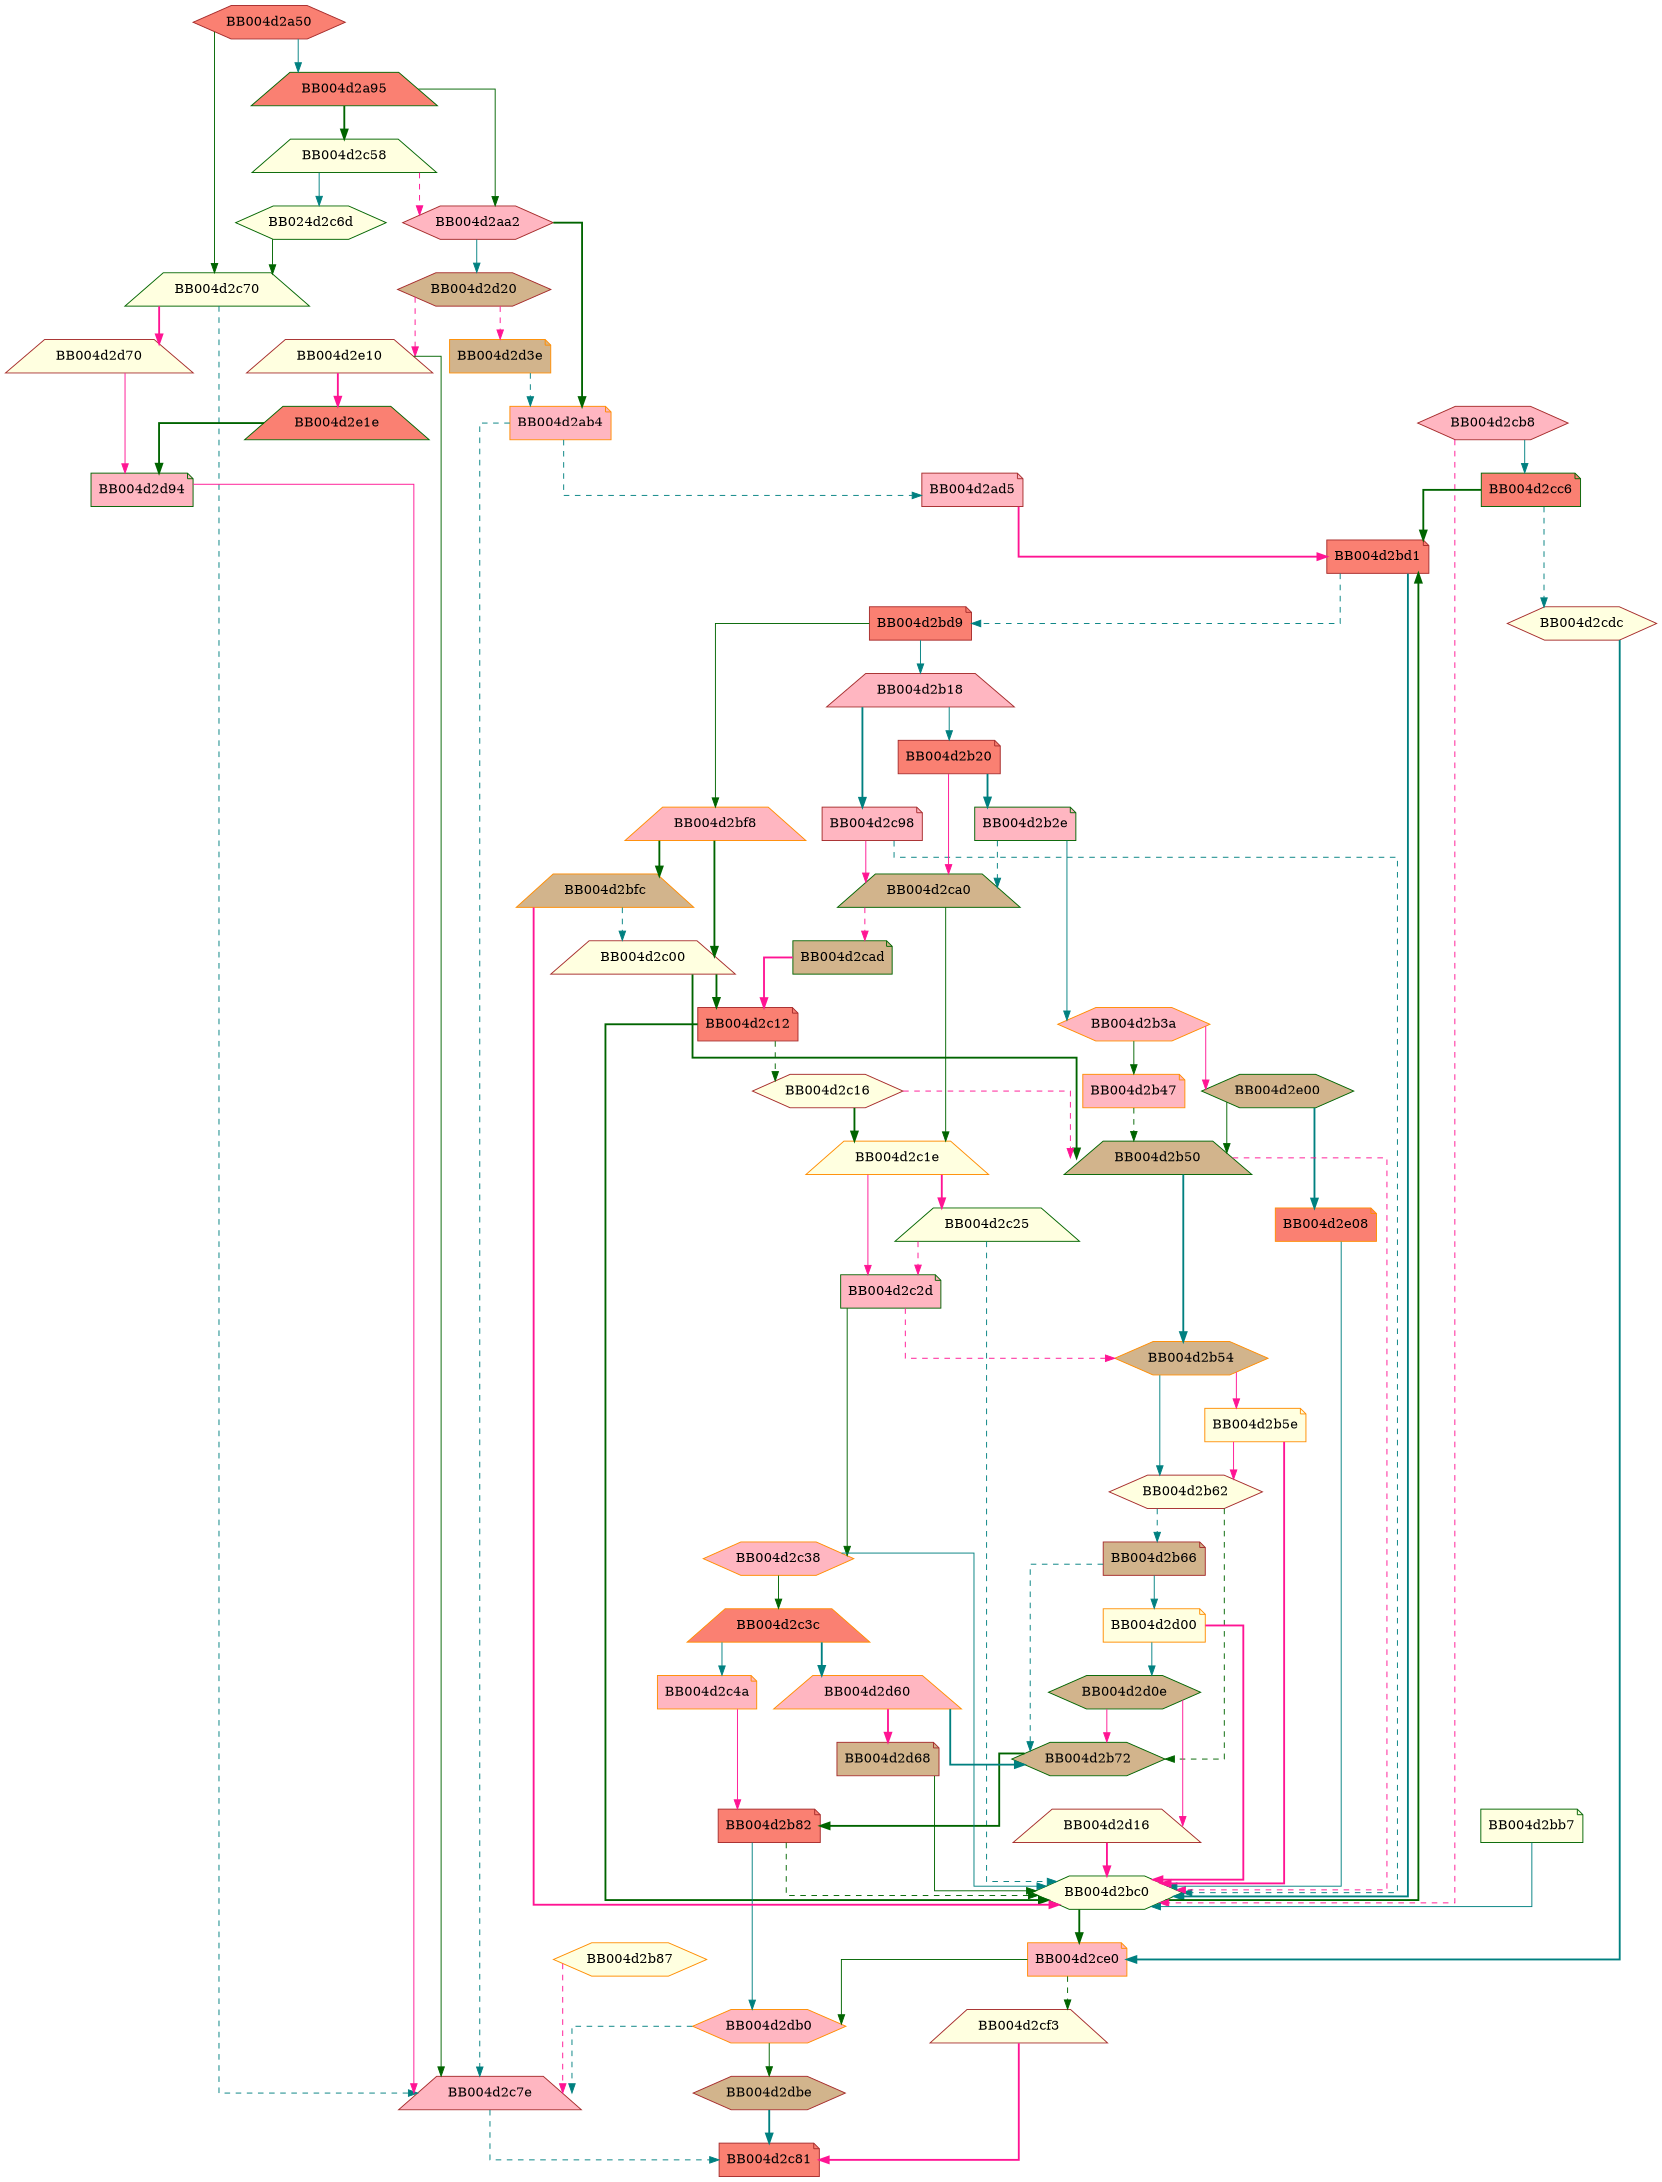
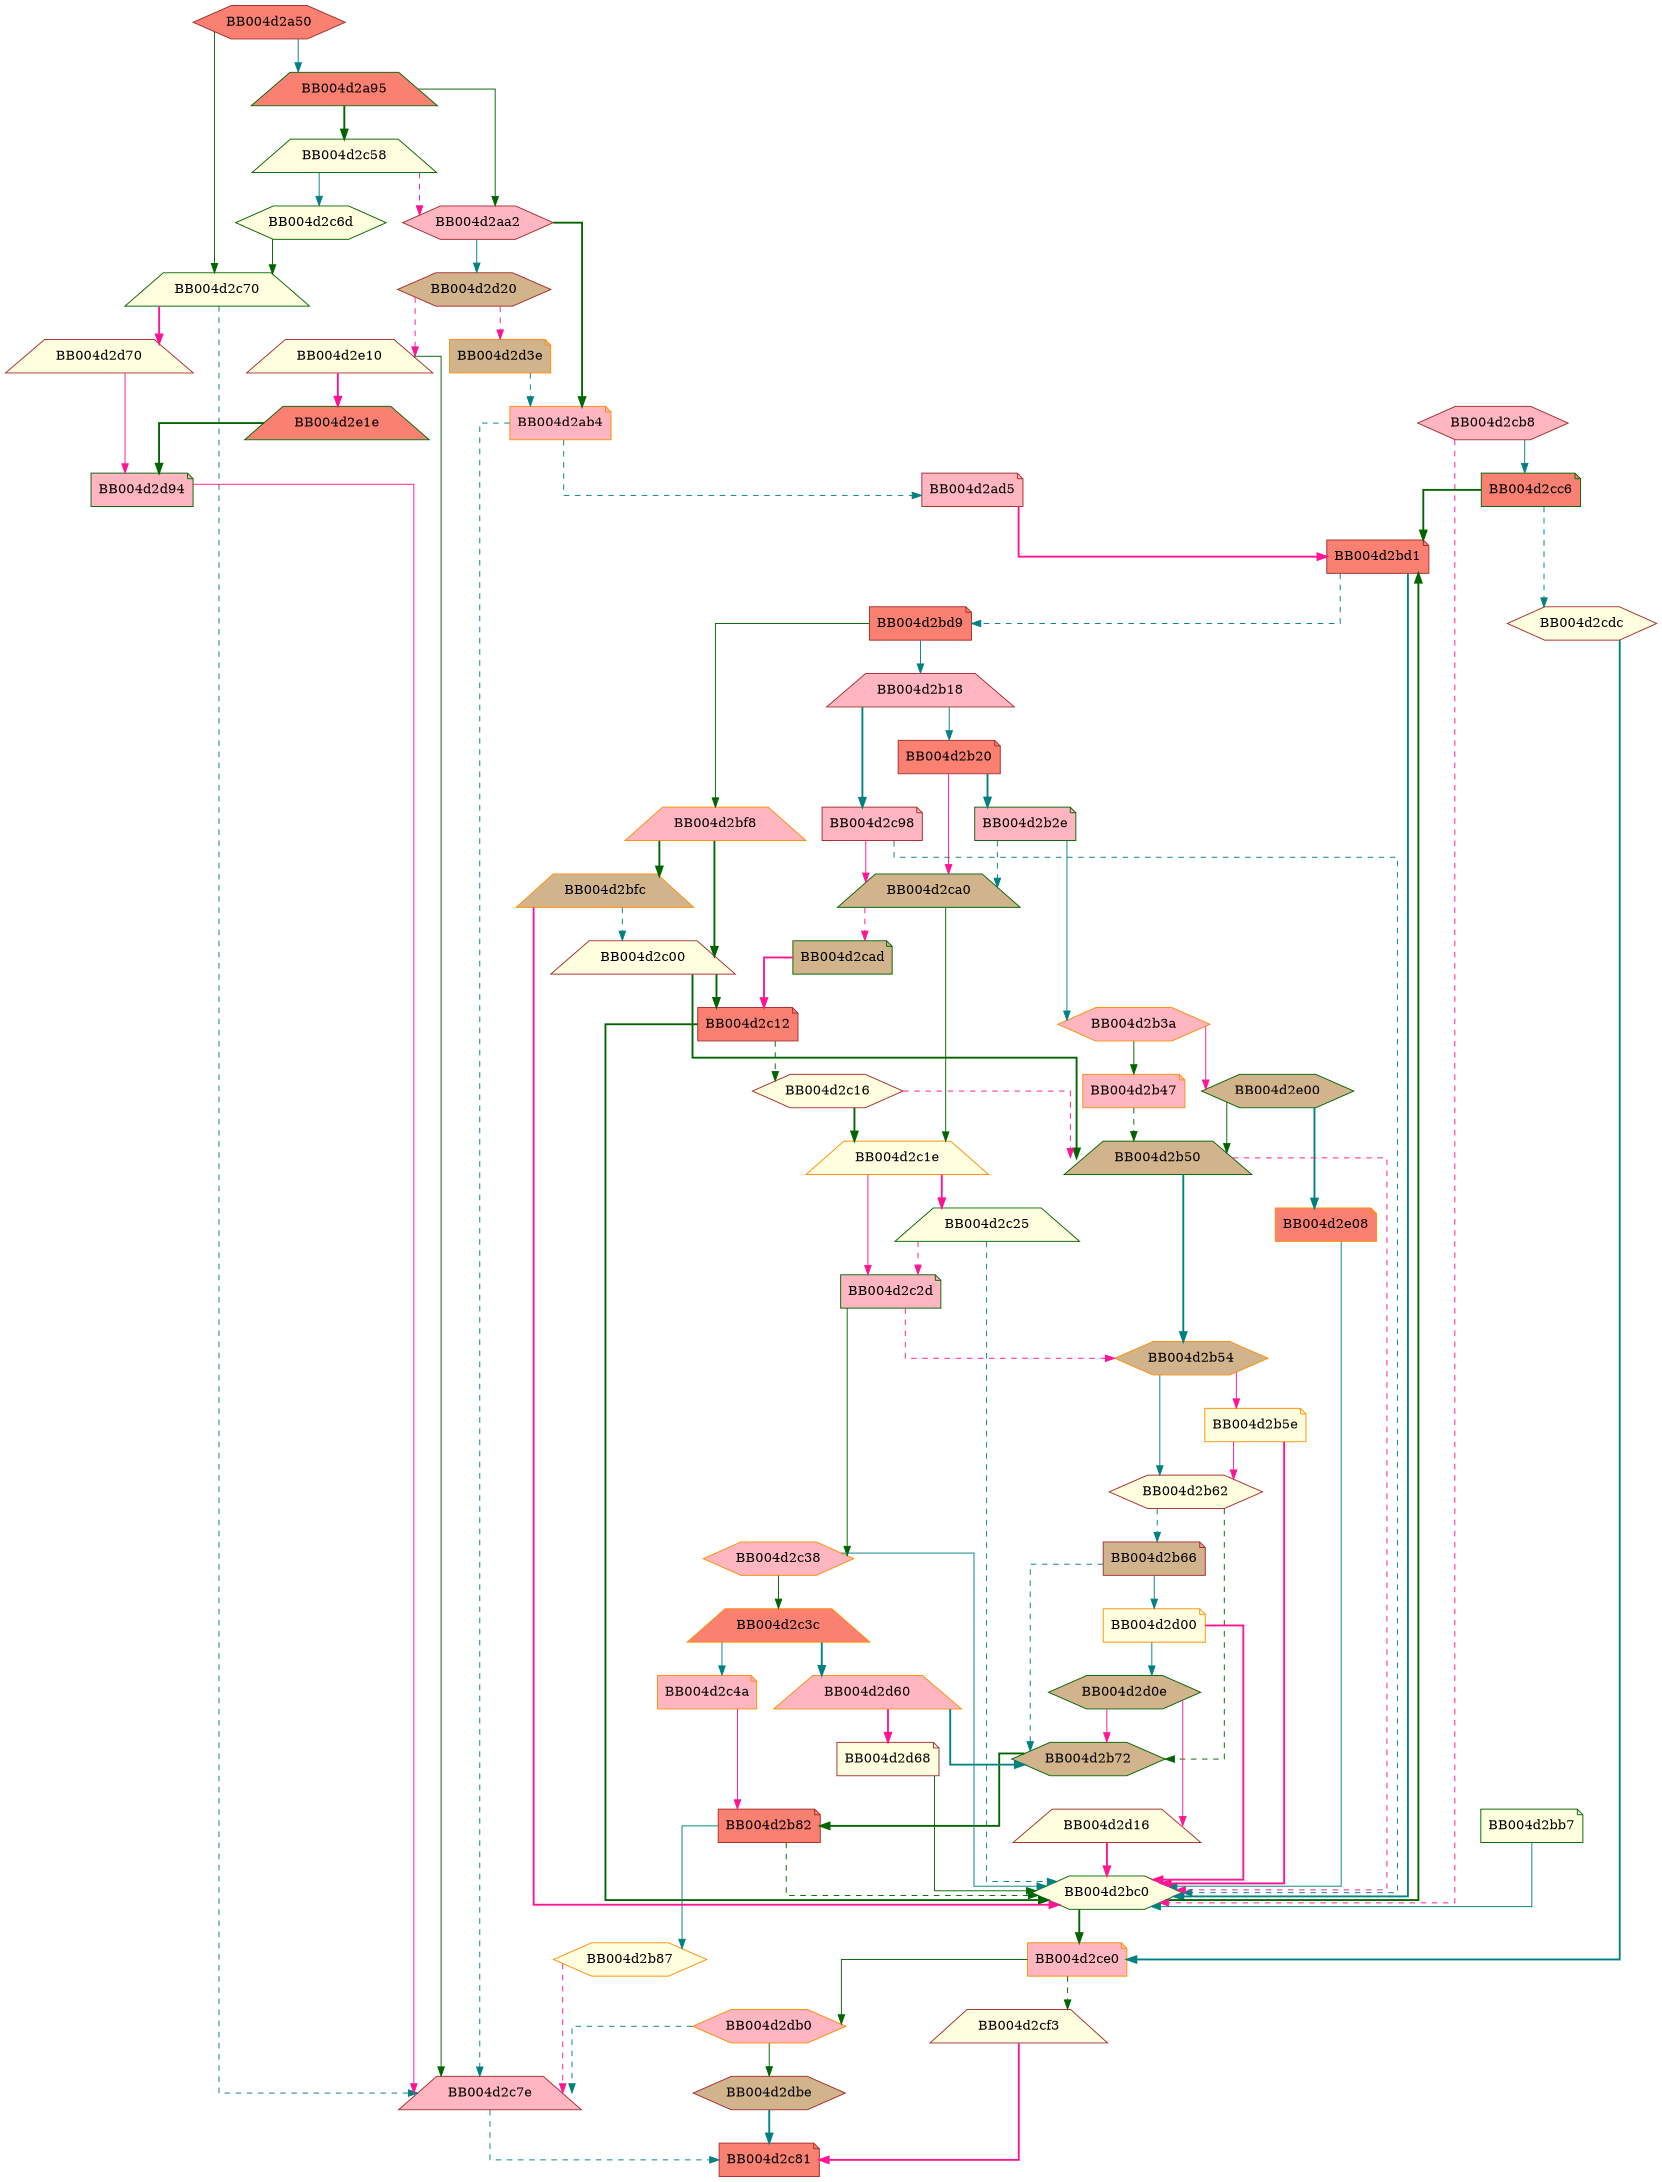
node "BB024d2c6d": label "BB024d2c6d" -> "BB004d2c6d"
node "BB004d2d68": fillcolor tan -> lightyellow
edge "BB004d2b82" -> "BB004d2db0": now "BB004d2b82" -> "BB004d2b87"
